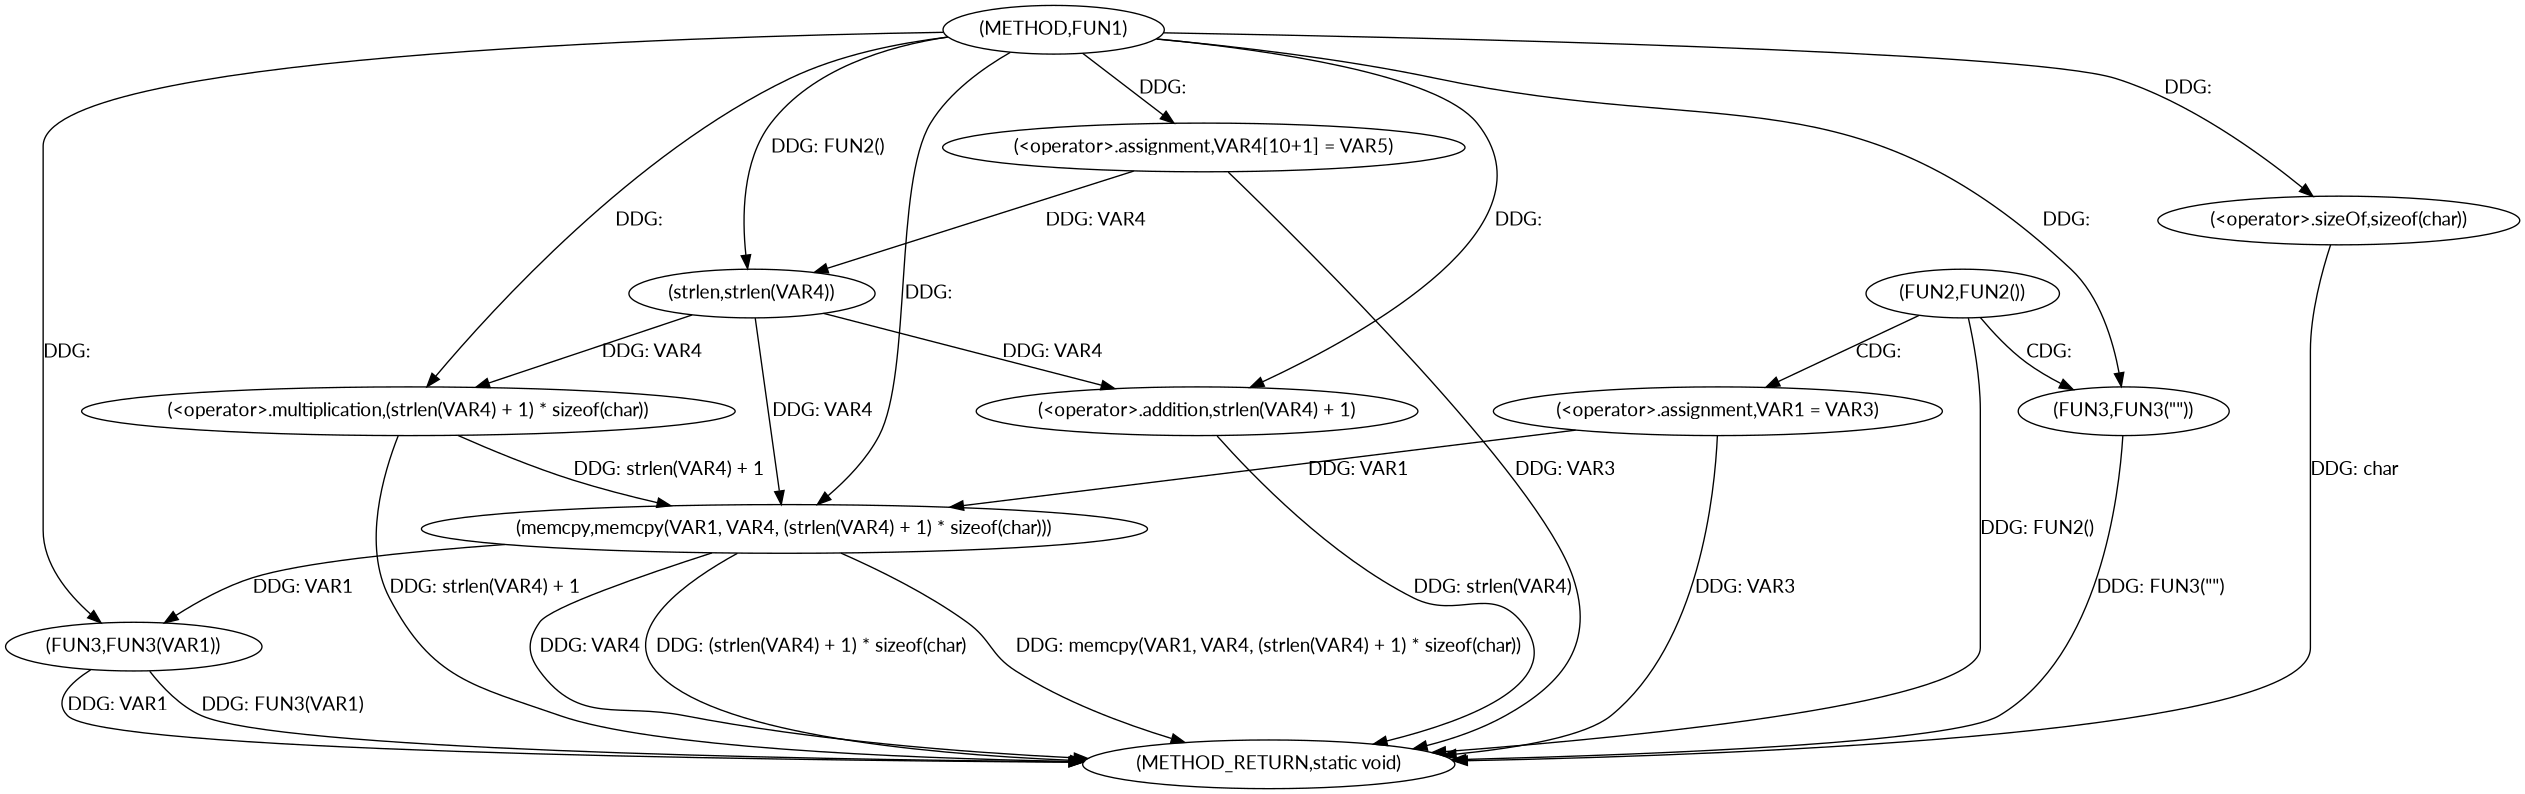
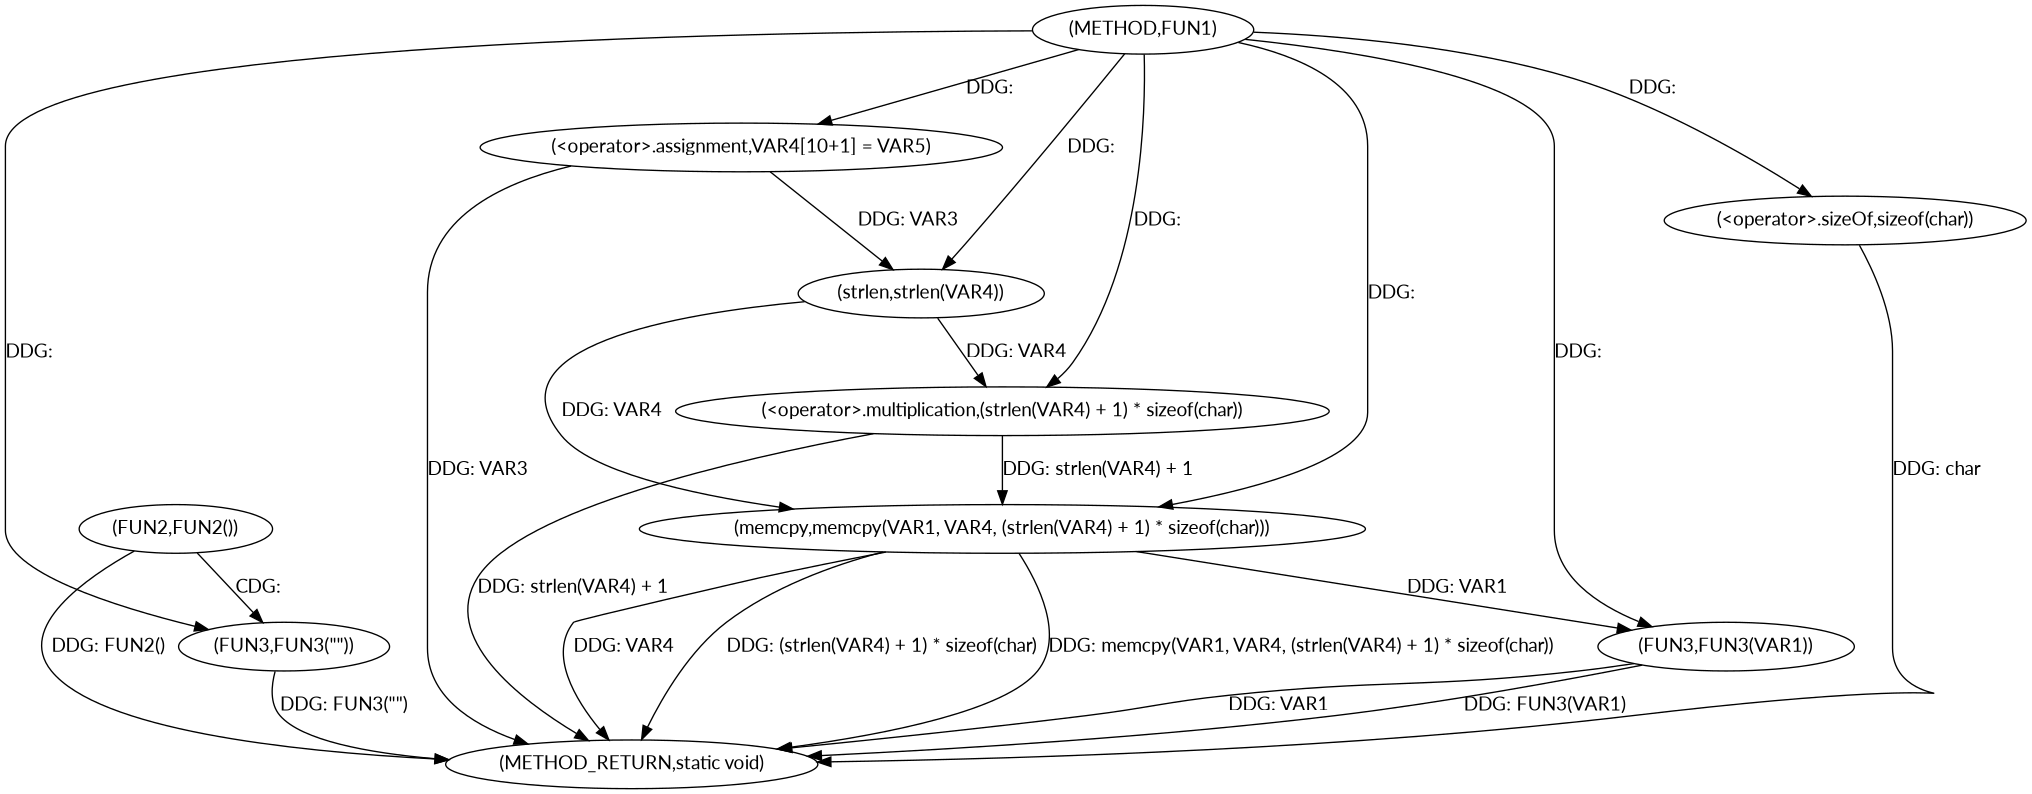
edge "(METHOD,FUN1)" -> "(strlen,strlen(VAR4))": label "DDG: FUN2()" -> "DDG: "
edge "(<operator>.assignment,VAR4[10+1] = VAR5)" -> "(strlen,strlen(VAR4))": label "DDG: VAR4" -> "DDG: VAR3"
node "(<operator>.addition,strlen(VAR4) + 1)": removed
node "(<operator>.assignment,VAR1 = VAR3)": removed
